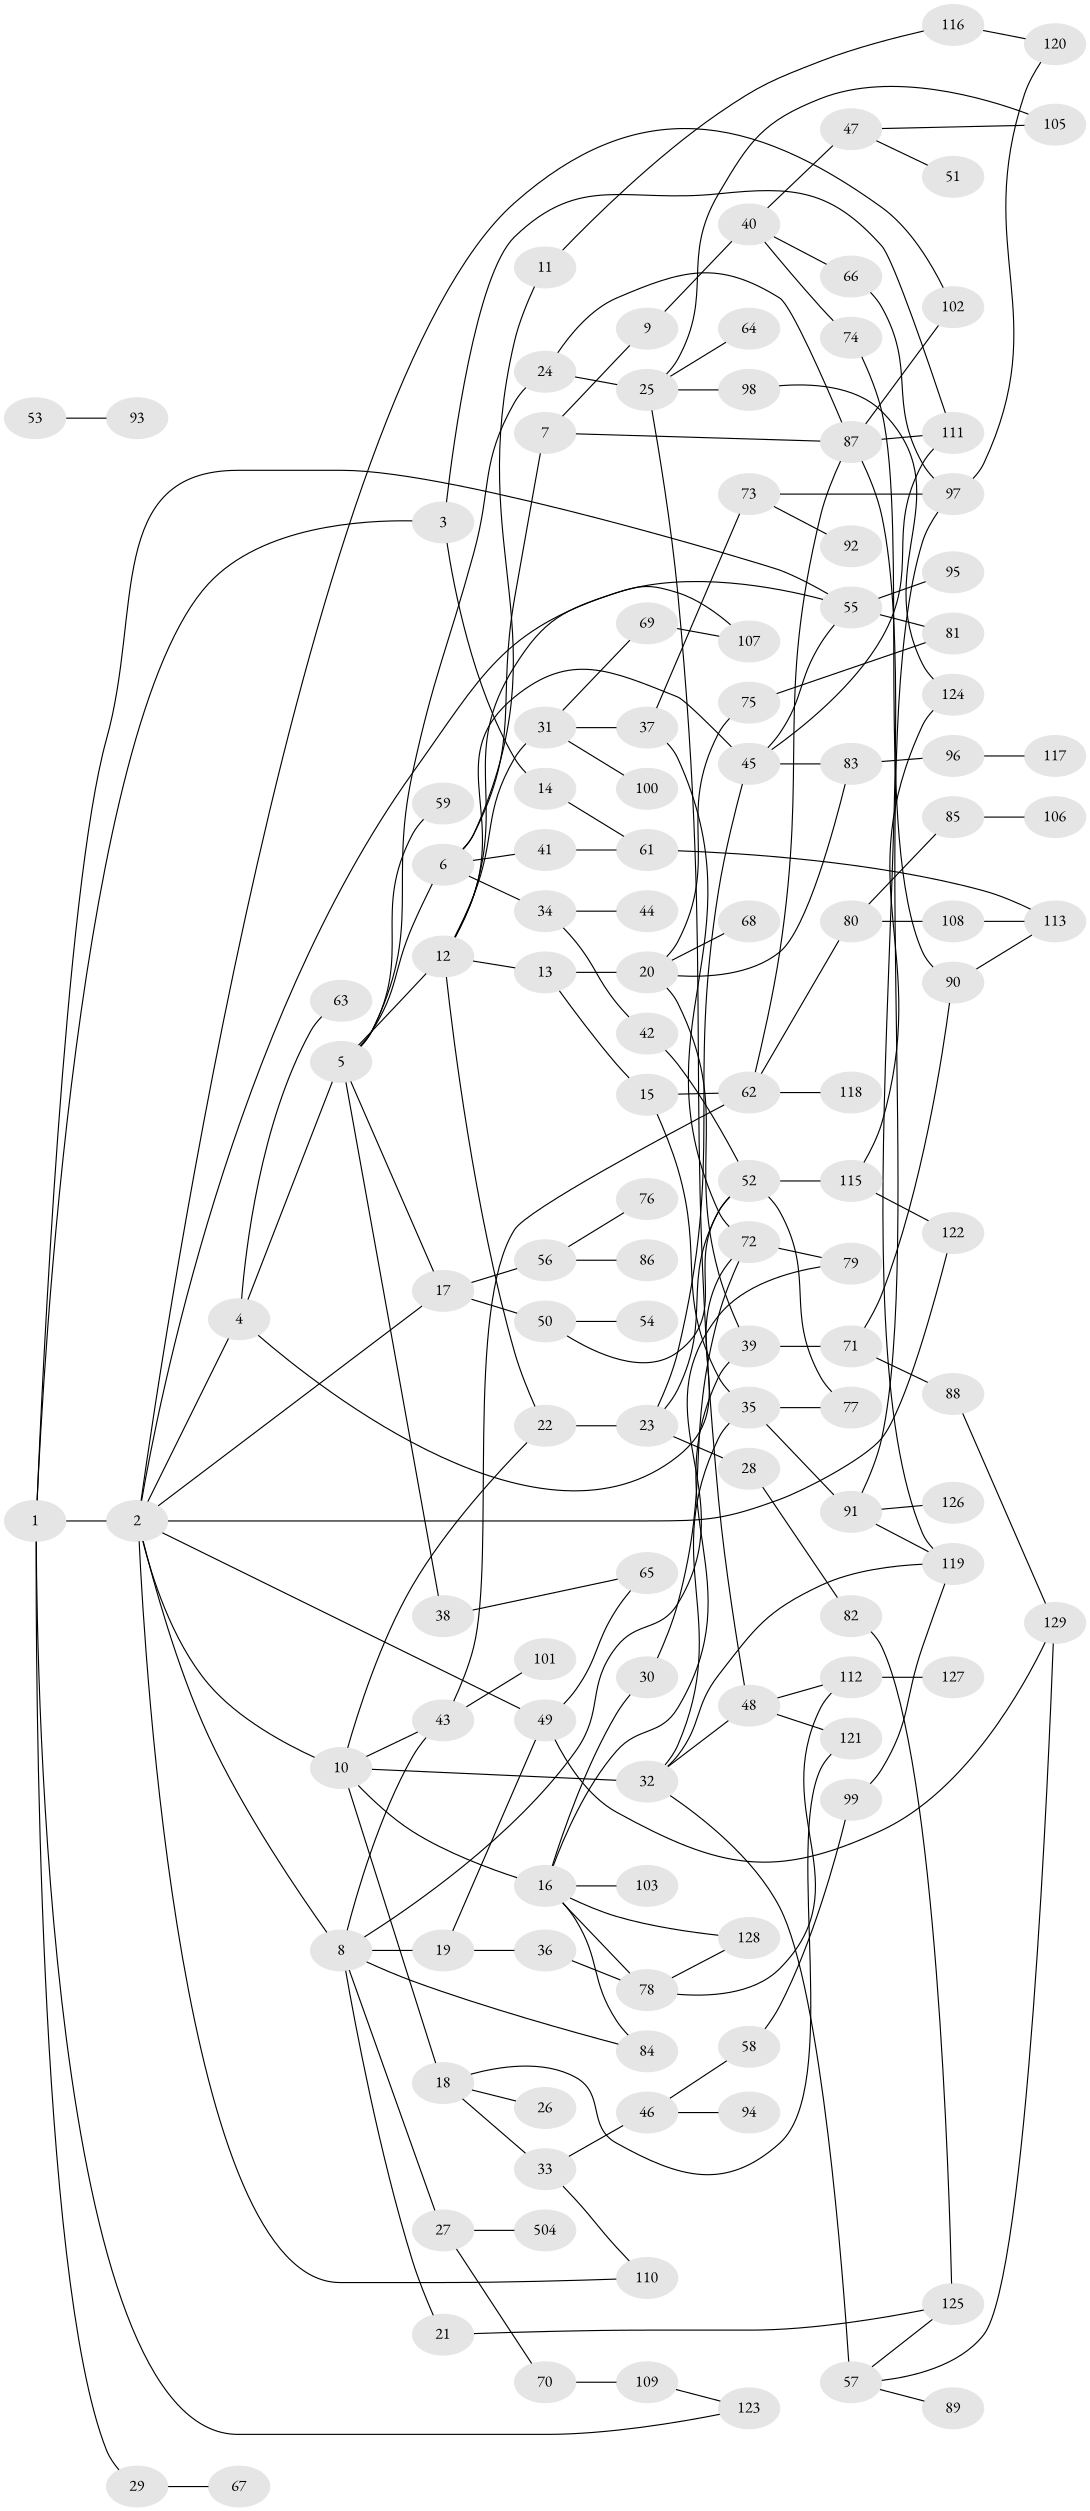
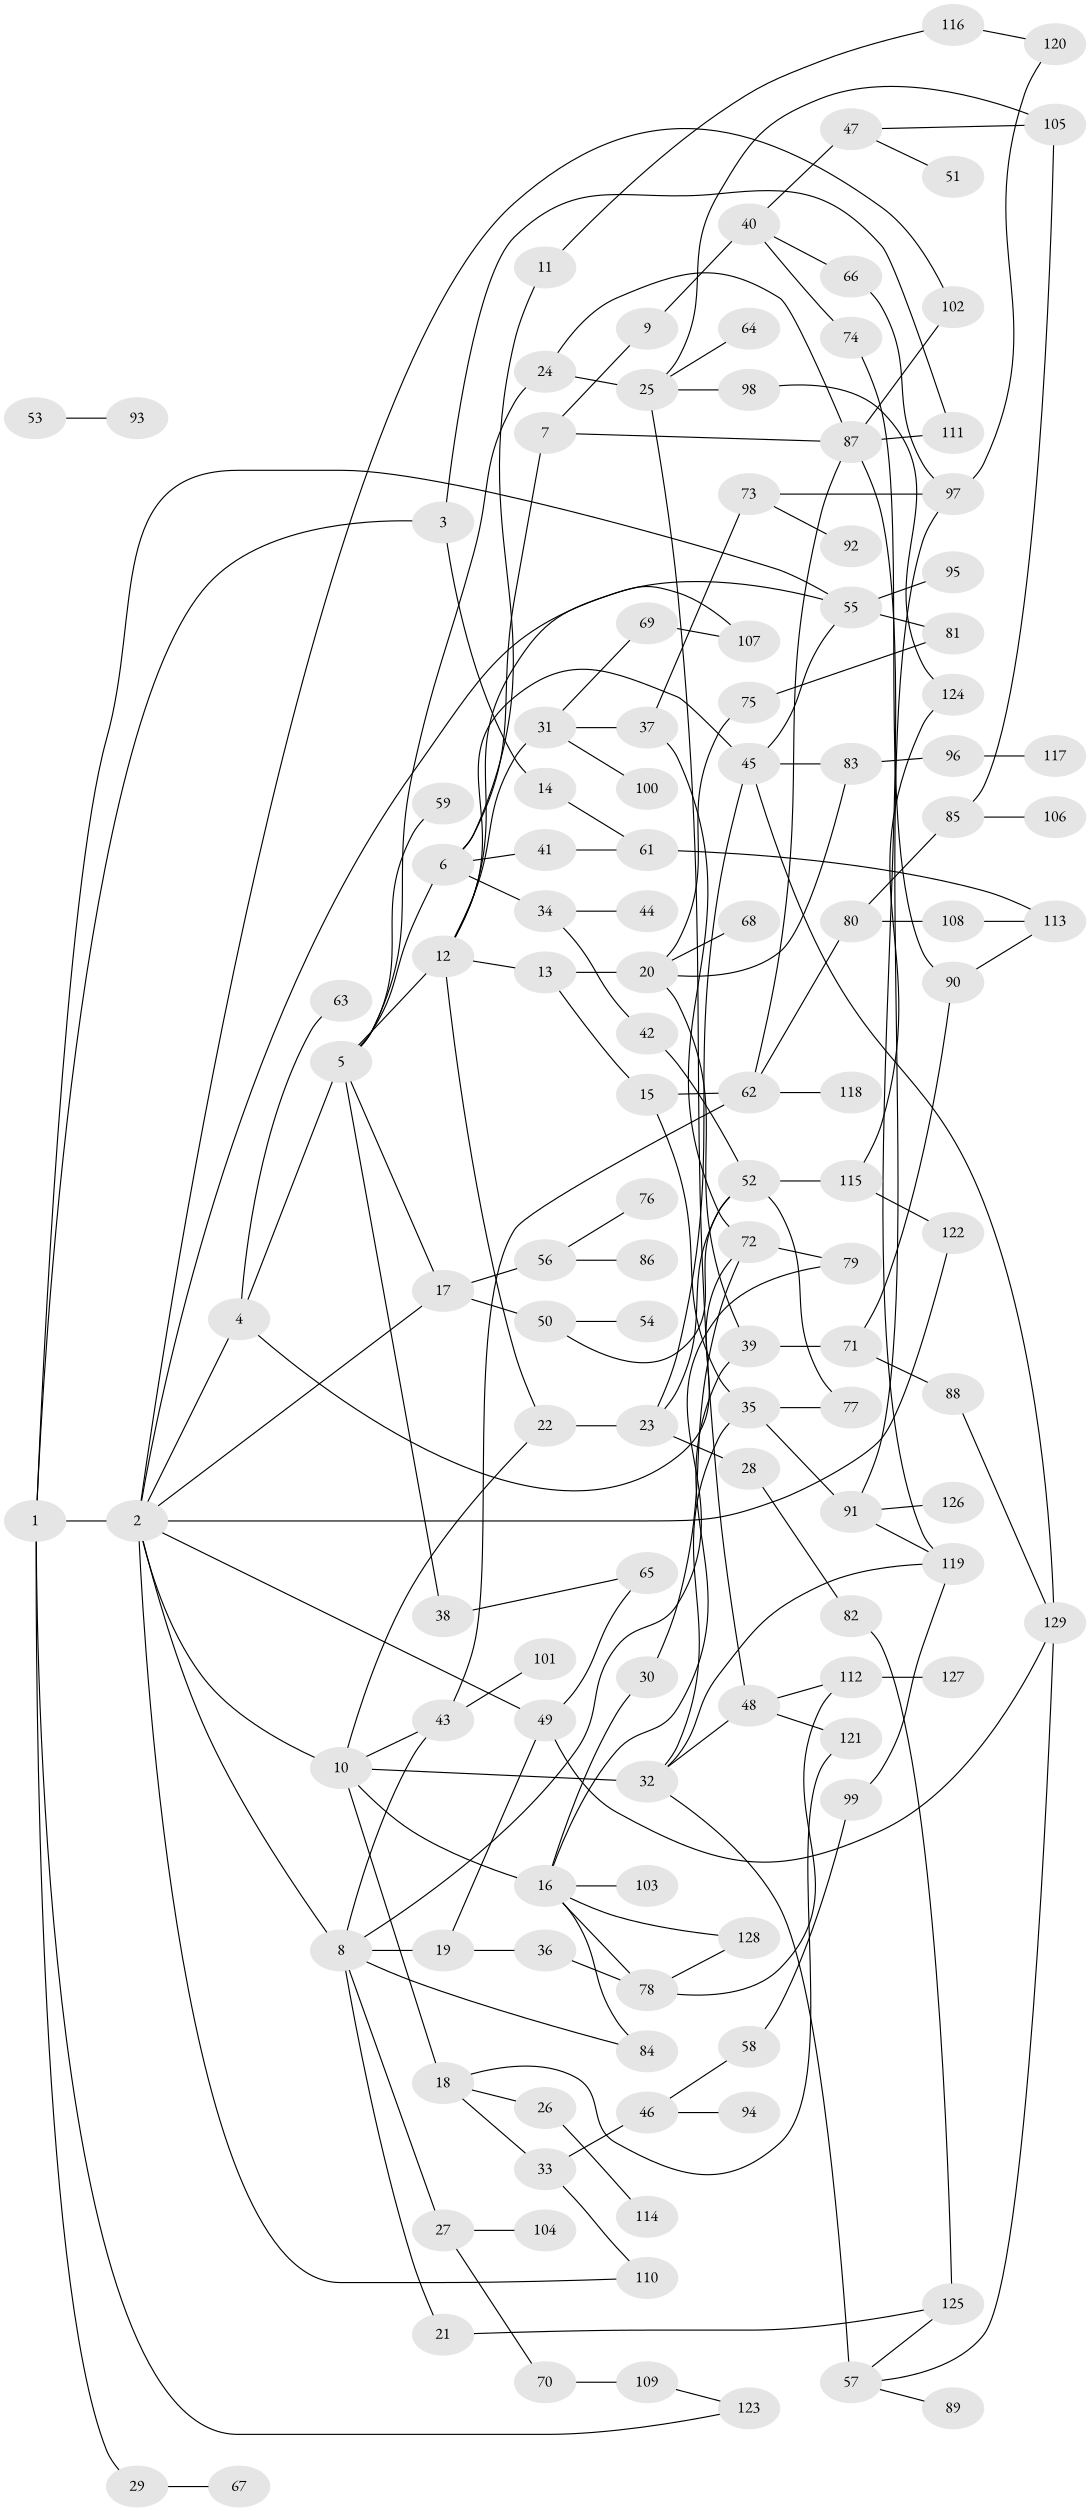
edge "105" -- "85": added
edge "111" -- "45": now "129" -- "45"
node "114": added
node "504": label "504" -> "104"
